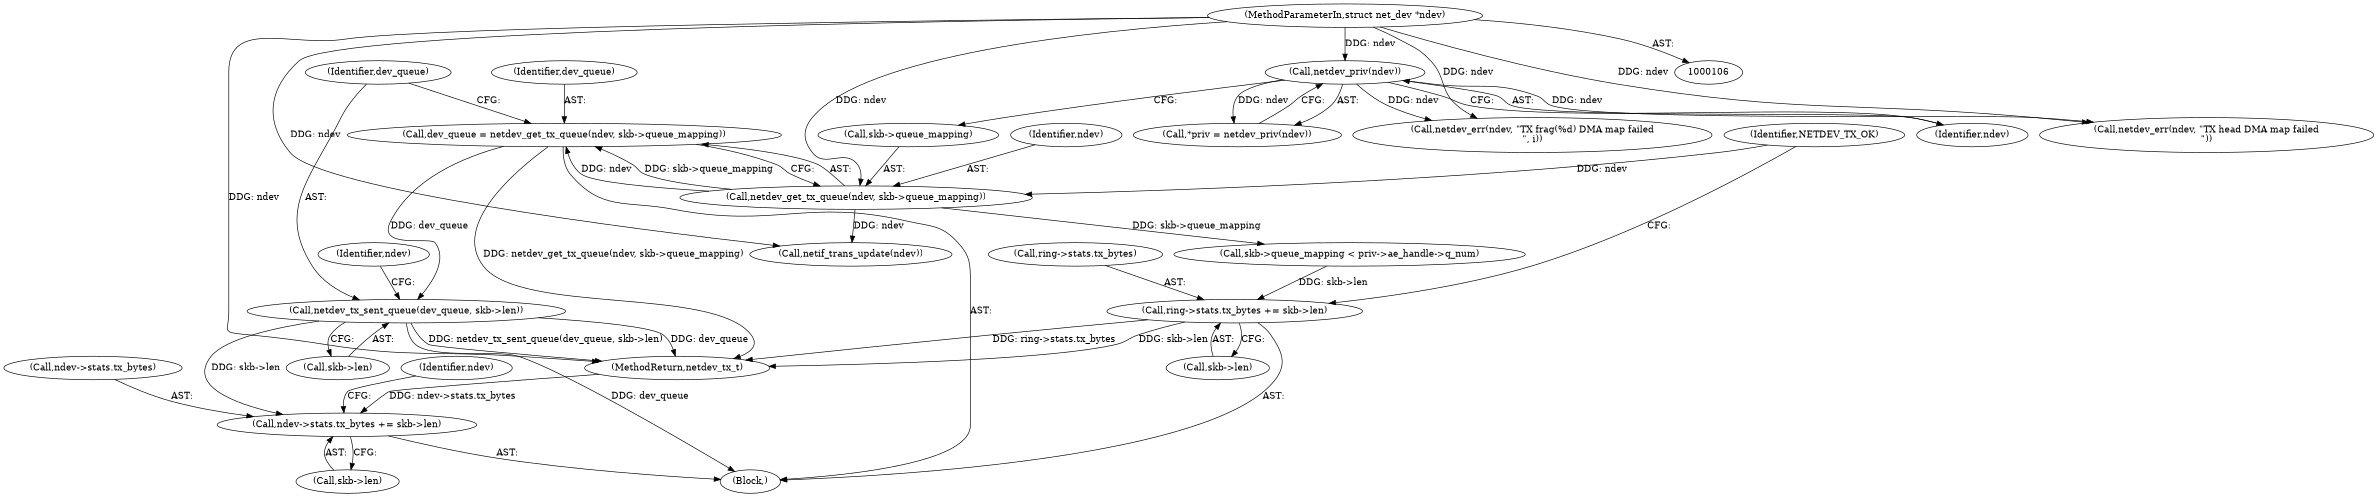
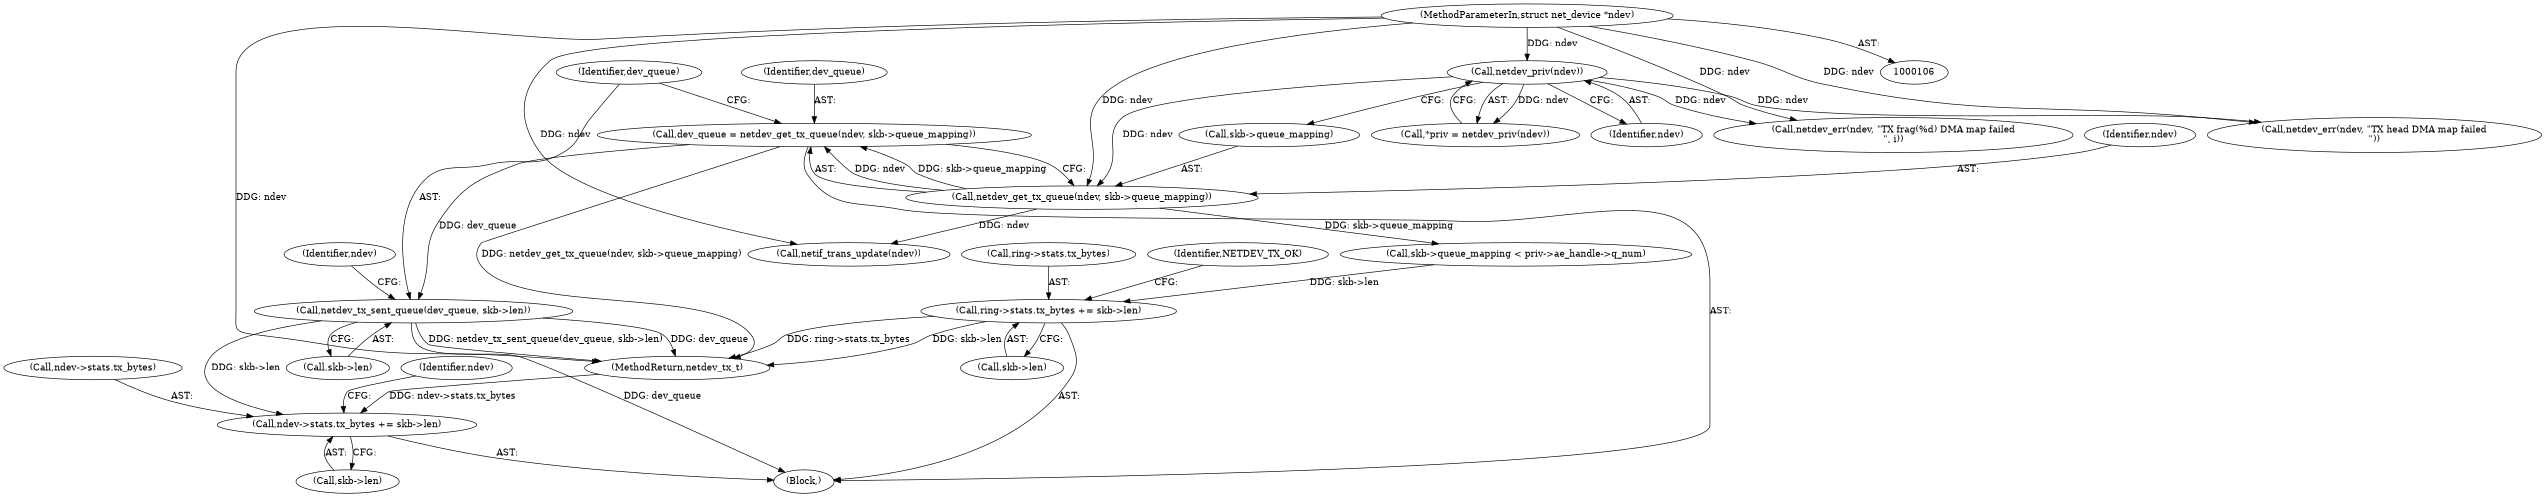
node "(MethodParameterIn,struct net_dev *ndev)": label "(MethodParameterIn,struct net_dev *ndev)" -> "(MethodParameterIn,struct net_device *ndev)"
edge "(Identifier,NETDEV_TX_OK)" -> "(Call,netdev_get_tx_queue(ndev, skb->queue_mapping))": now "(Call,netdev_priv(ndev))" -> "(Call,netdev_get_tx_queue(ndev, skb->queue_mapping))"
